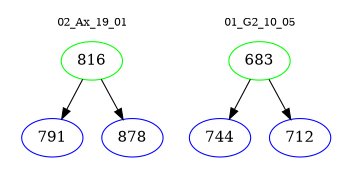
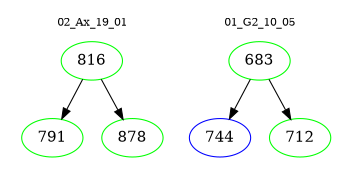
node "791": color blue -> green
node "878": color blue -> green
node "712": color blue -> green
